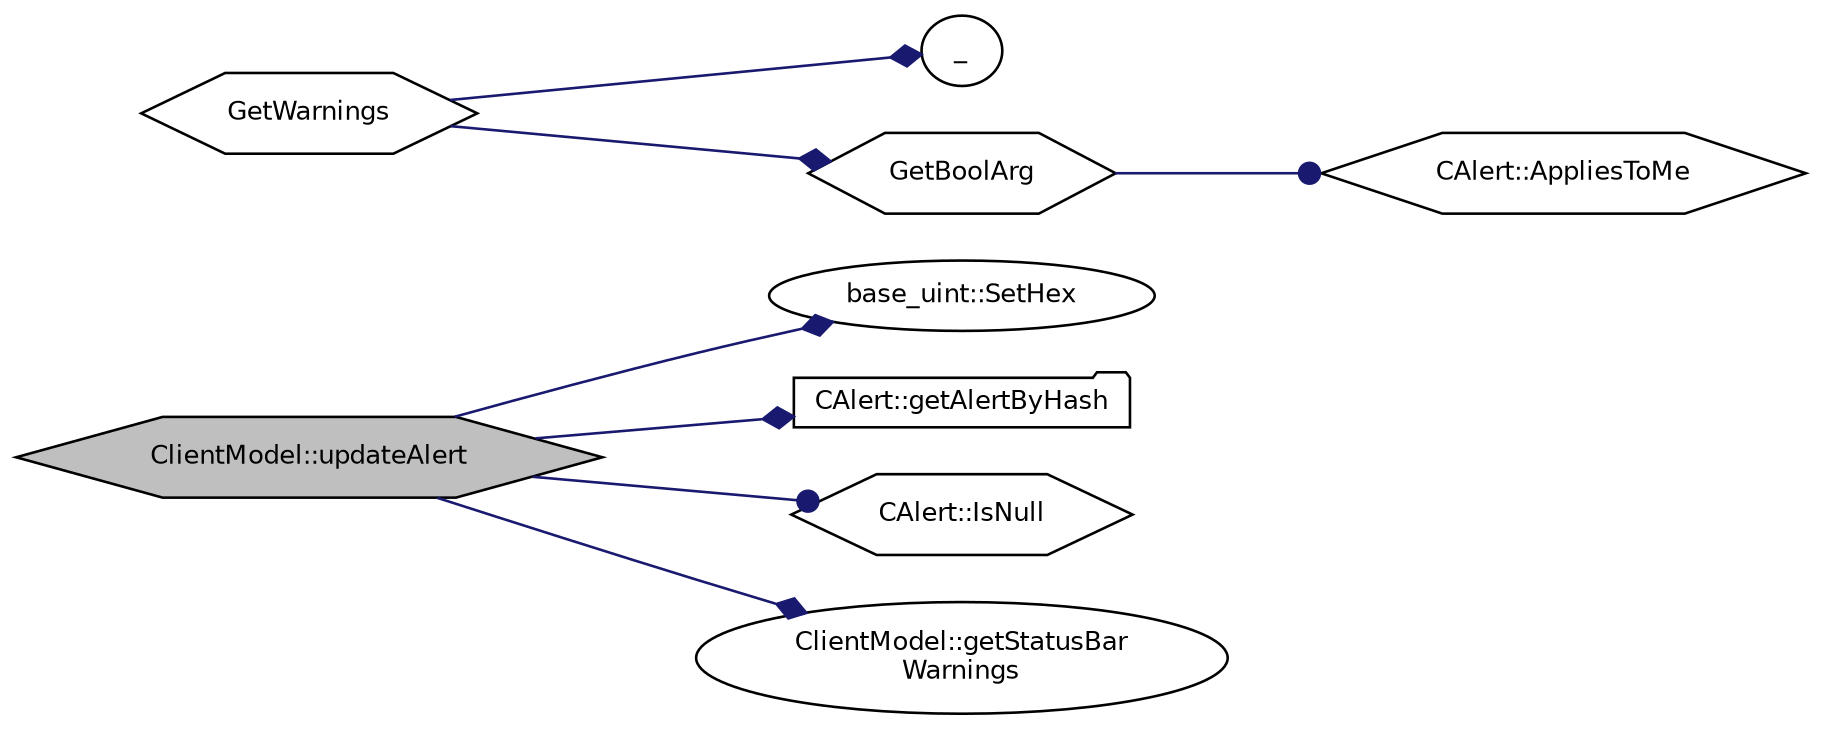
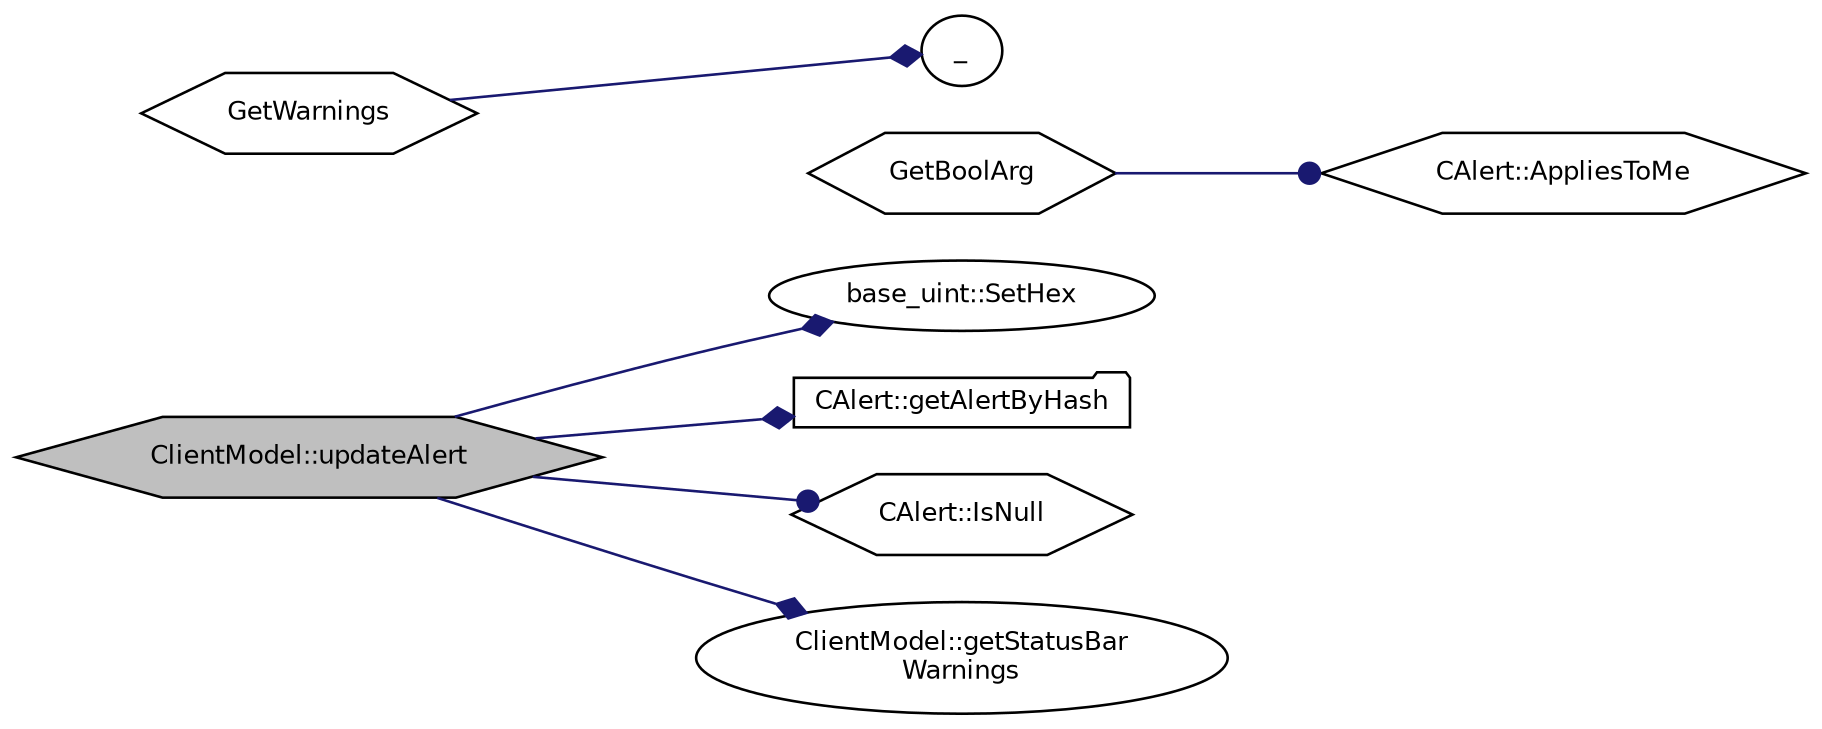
edge "GetWarnings" -> "GetBoolArg": removed
